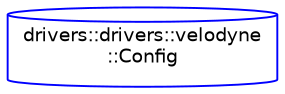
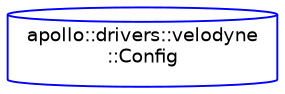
node "drivers::drivers::velodyne ::Config": label "drivers::drivers::velodyne ::Config" -> "apollo::drivers::velodyne ::Config"
